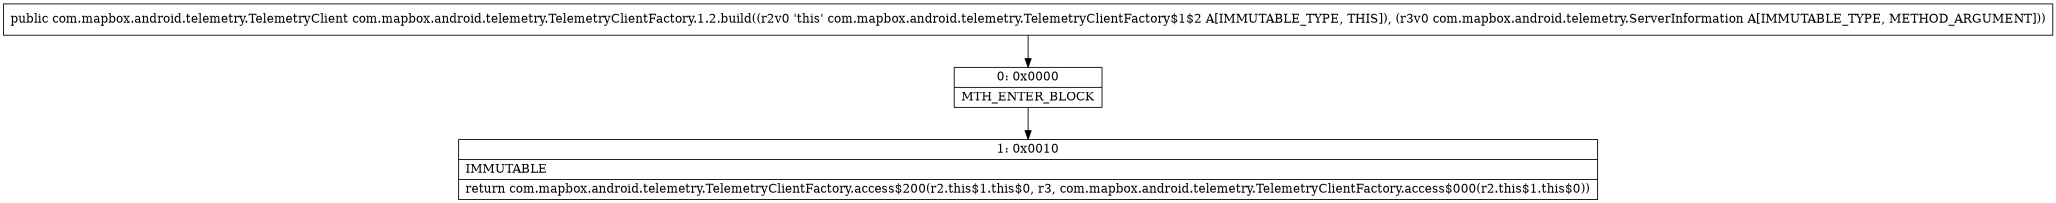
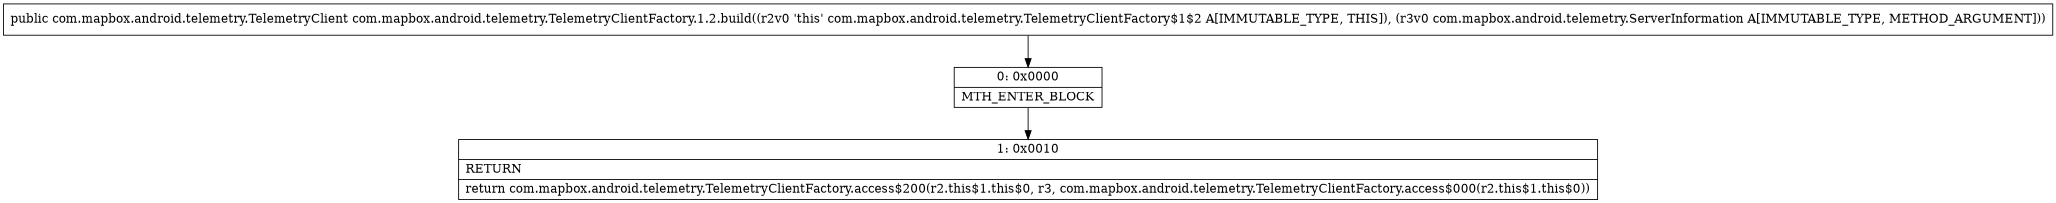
node "1: 0x0010": text "IMMUTABLE" -> "RETURN"
